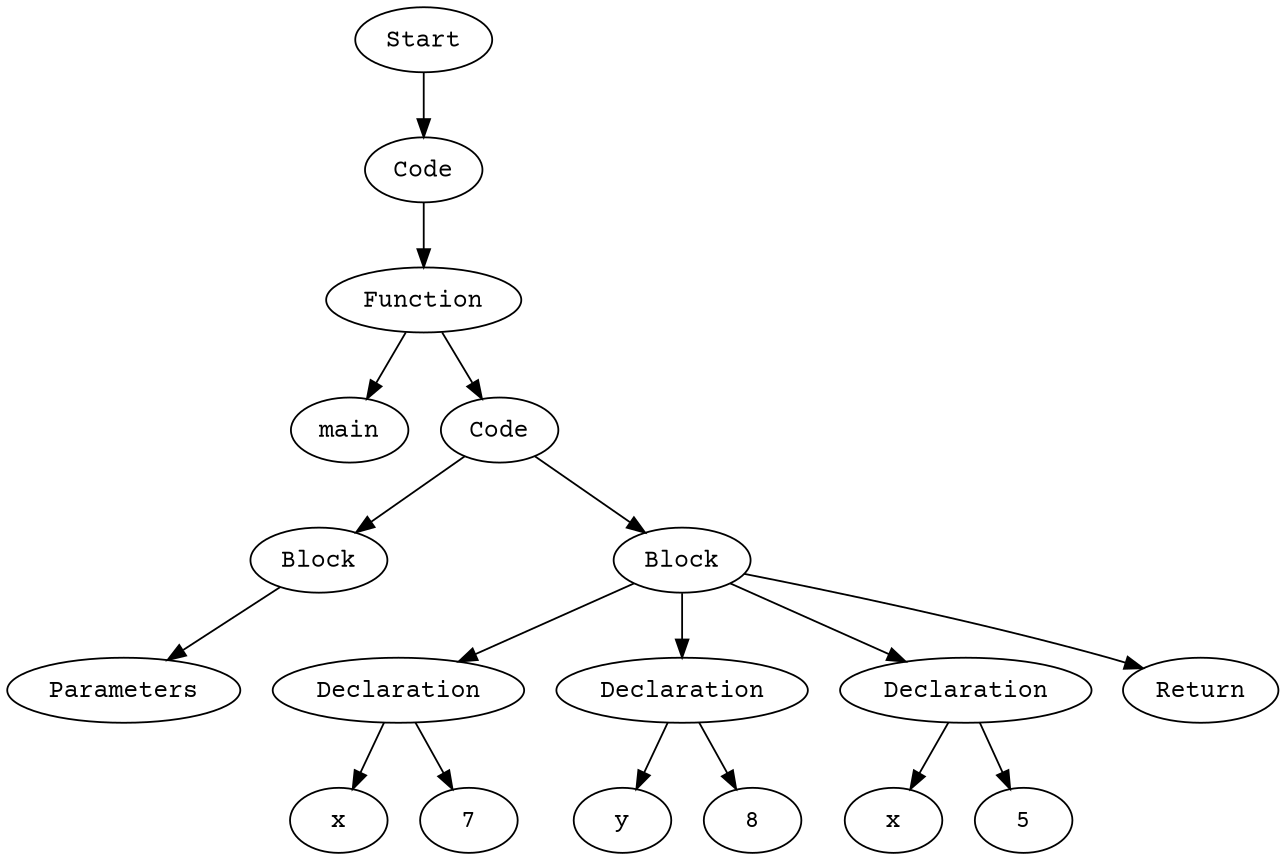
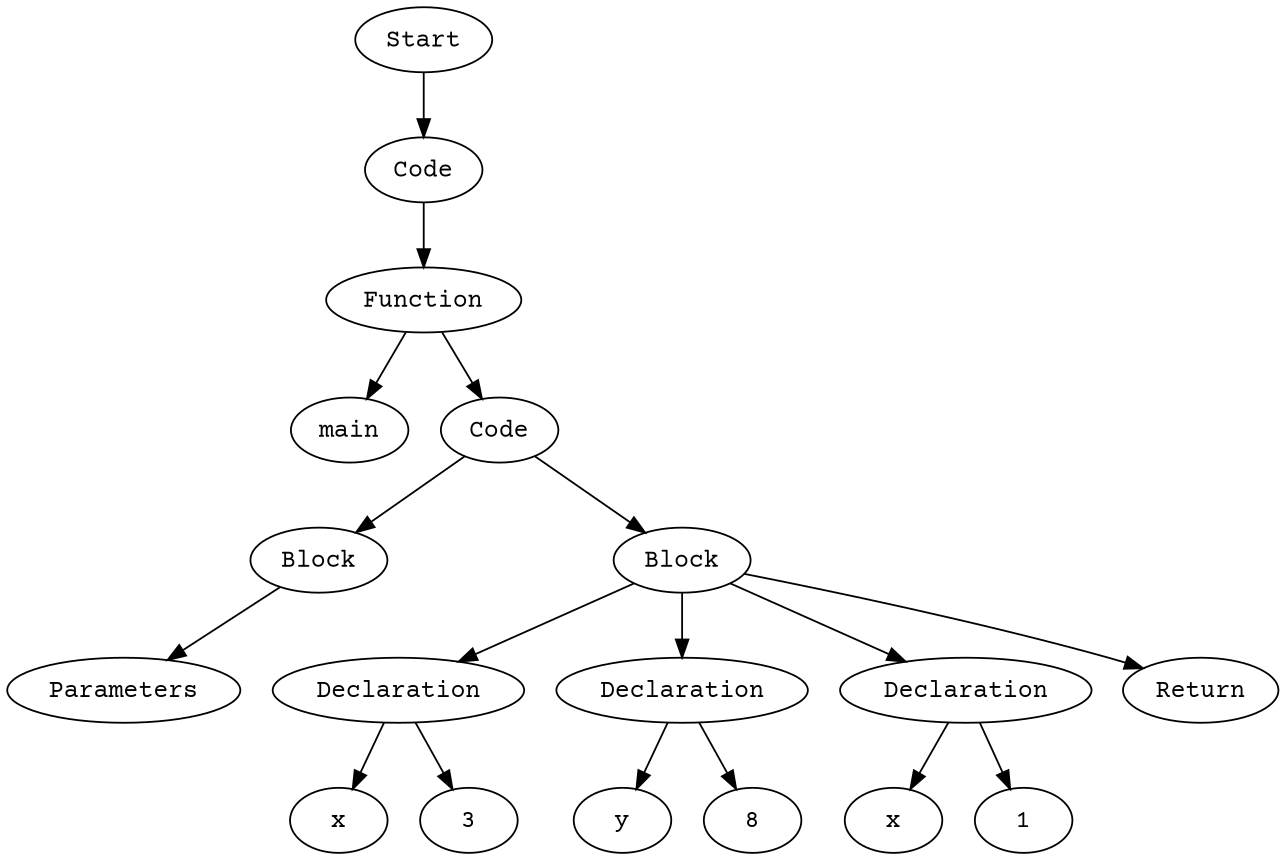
node "7": label "7" -> "3"
node "5": label "5" -> "1"
